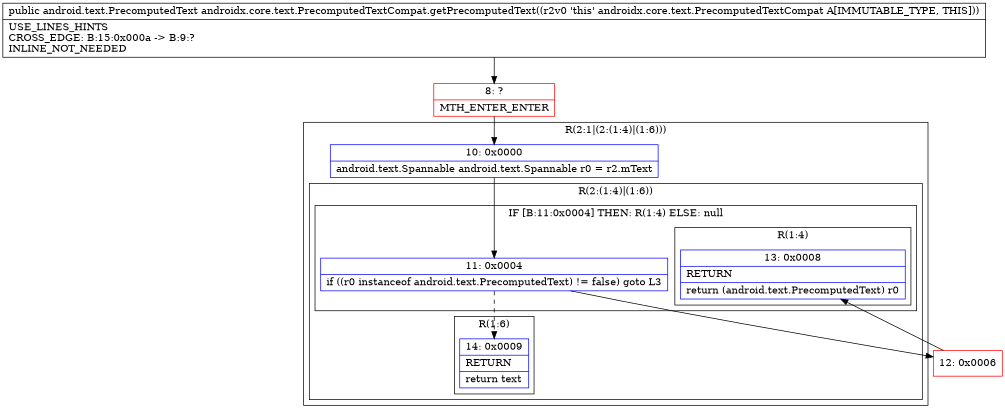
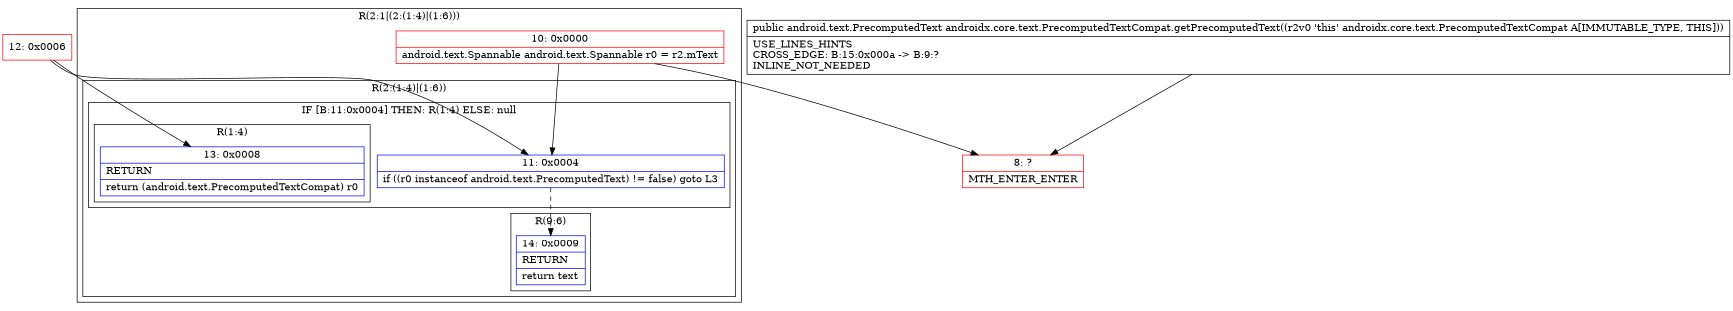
edge "8: ?" -> "10: 0x0000": reversed
node "10: 0x0000": color blue -> red
node "13: 0x0008": text "return (android.text.PrecomputedText) r0" -> "return (android.text.PrecomputedTextCompat) r0"
cluster "R(1:6)": label "R(1:6)" -> "R(9:6)"
edge "11: 0x0004" -> "12: 0x0006": reversed
